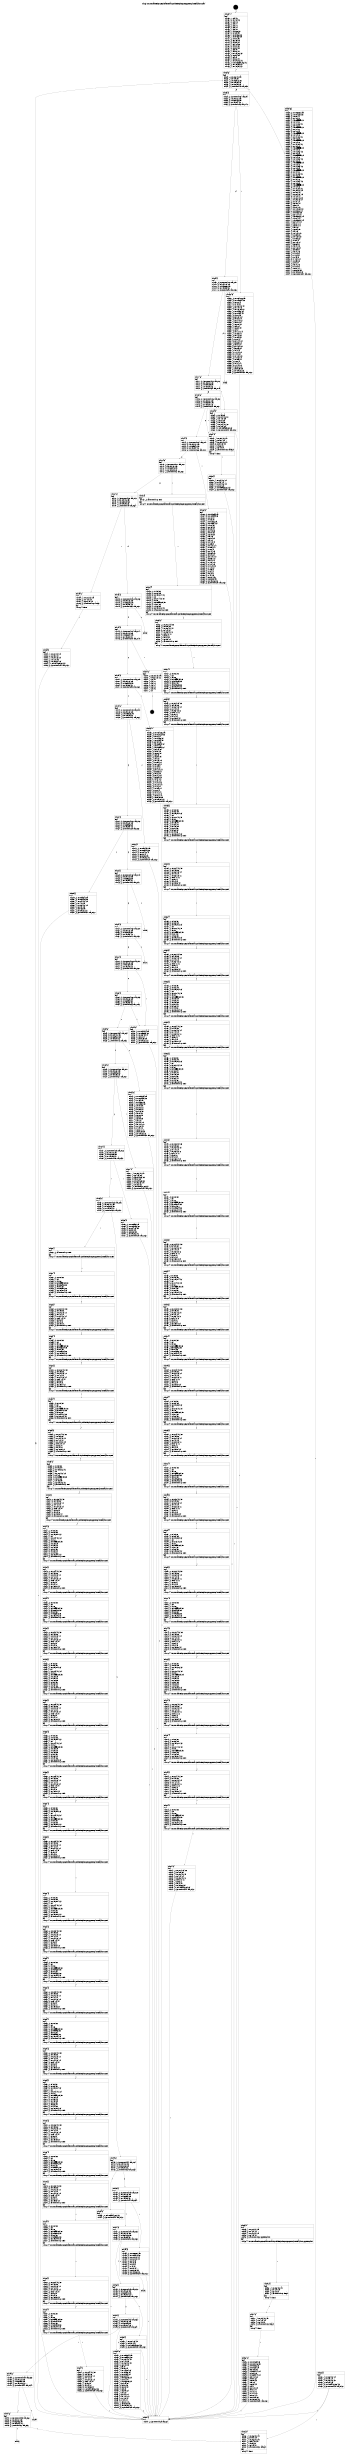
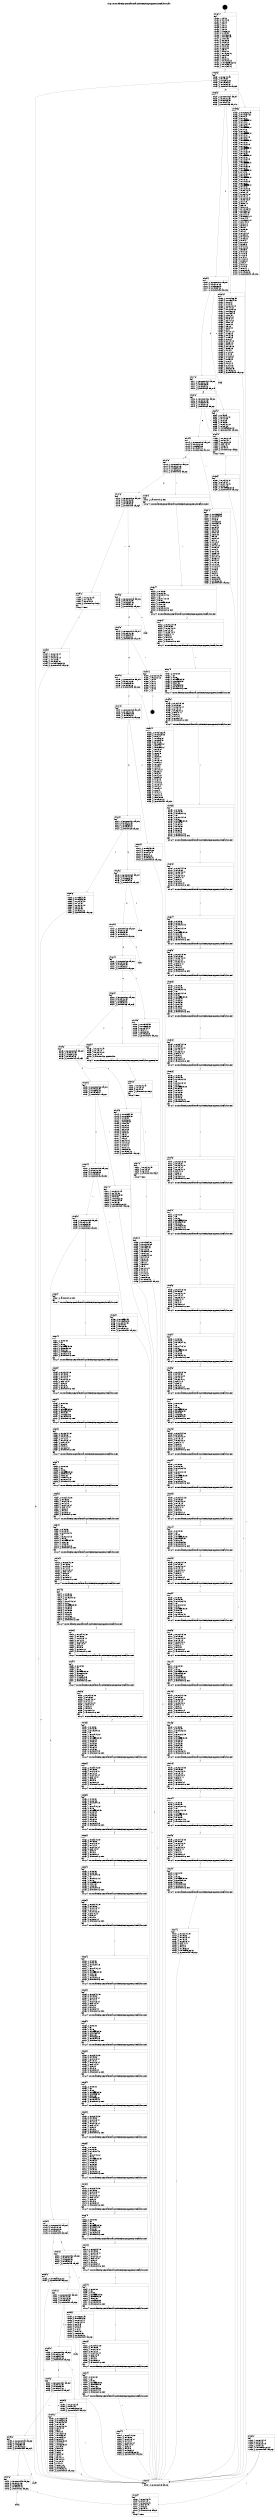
edge "0x401883 [28]" -> "0x401b7e [30]": now "0x401883 [28]" -> "0x4028f5 [19]"
